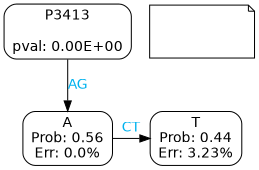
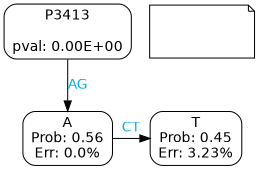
node "T Prob: 0.44 Err: 3.23%": label "T Prob: 0.44 Err: 3.23%" -> "T Prob: 0.45 Err: 3.23%"
